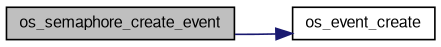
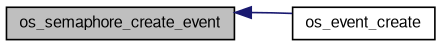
edge "os_semaphore_create_event" -> "os_event_create": reversed
